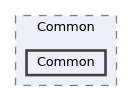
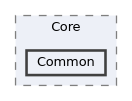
cluster "Common": label "Common" -> "Core"
